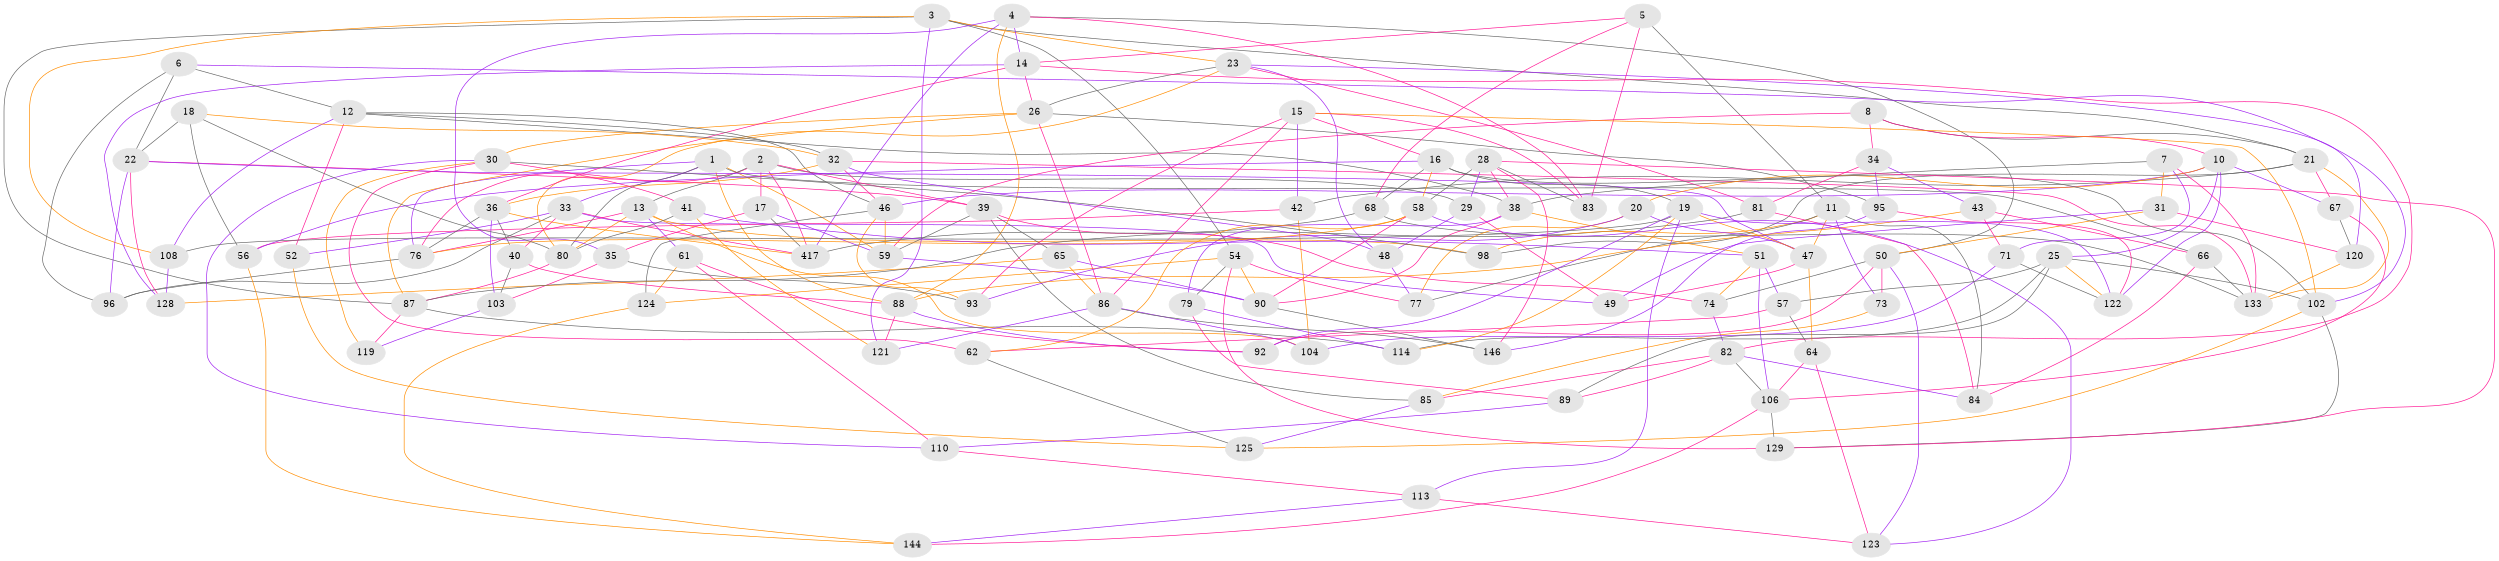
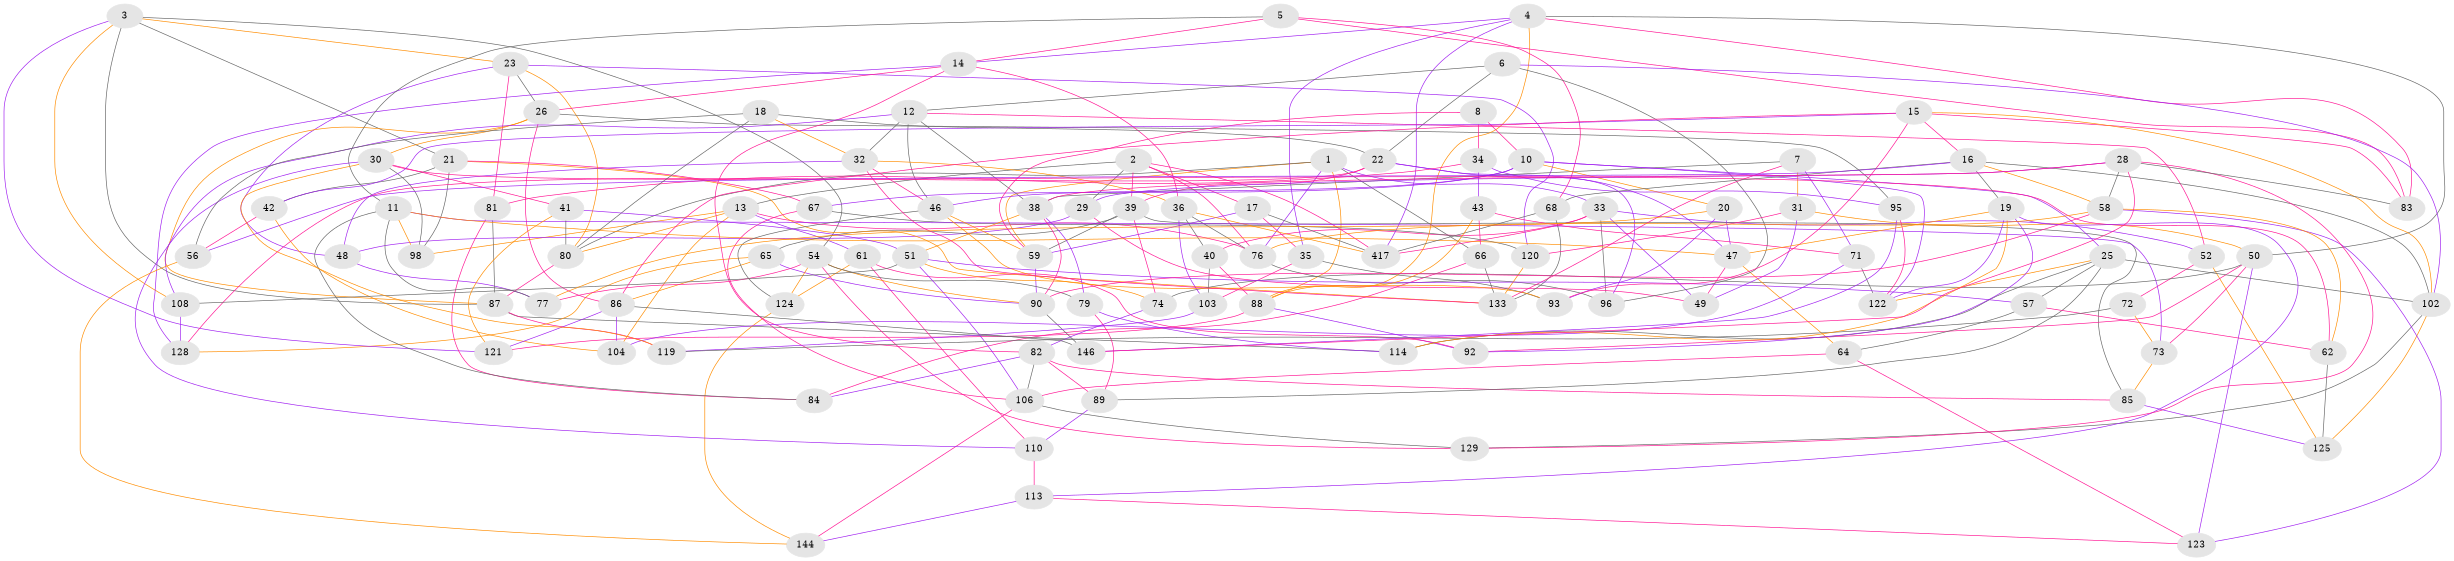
edge "8" -- "21": removed
edge "19" -- "108": now "51" -- "108"
node "72": added
